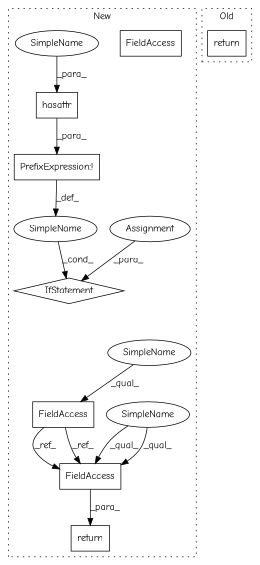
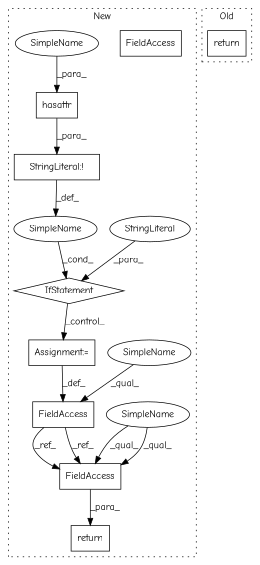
node "PrefixExpression:!": label "PrefixExpression:!" -> "StringLiteral:!"
node "Assignment": label "Assignment" -> "StringLiteral"
node "Assignment:=": added
